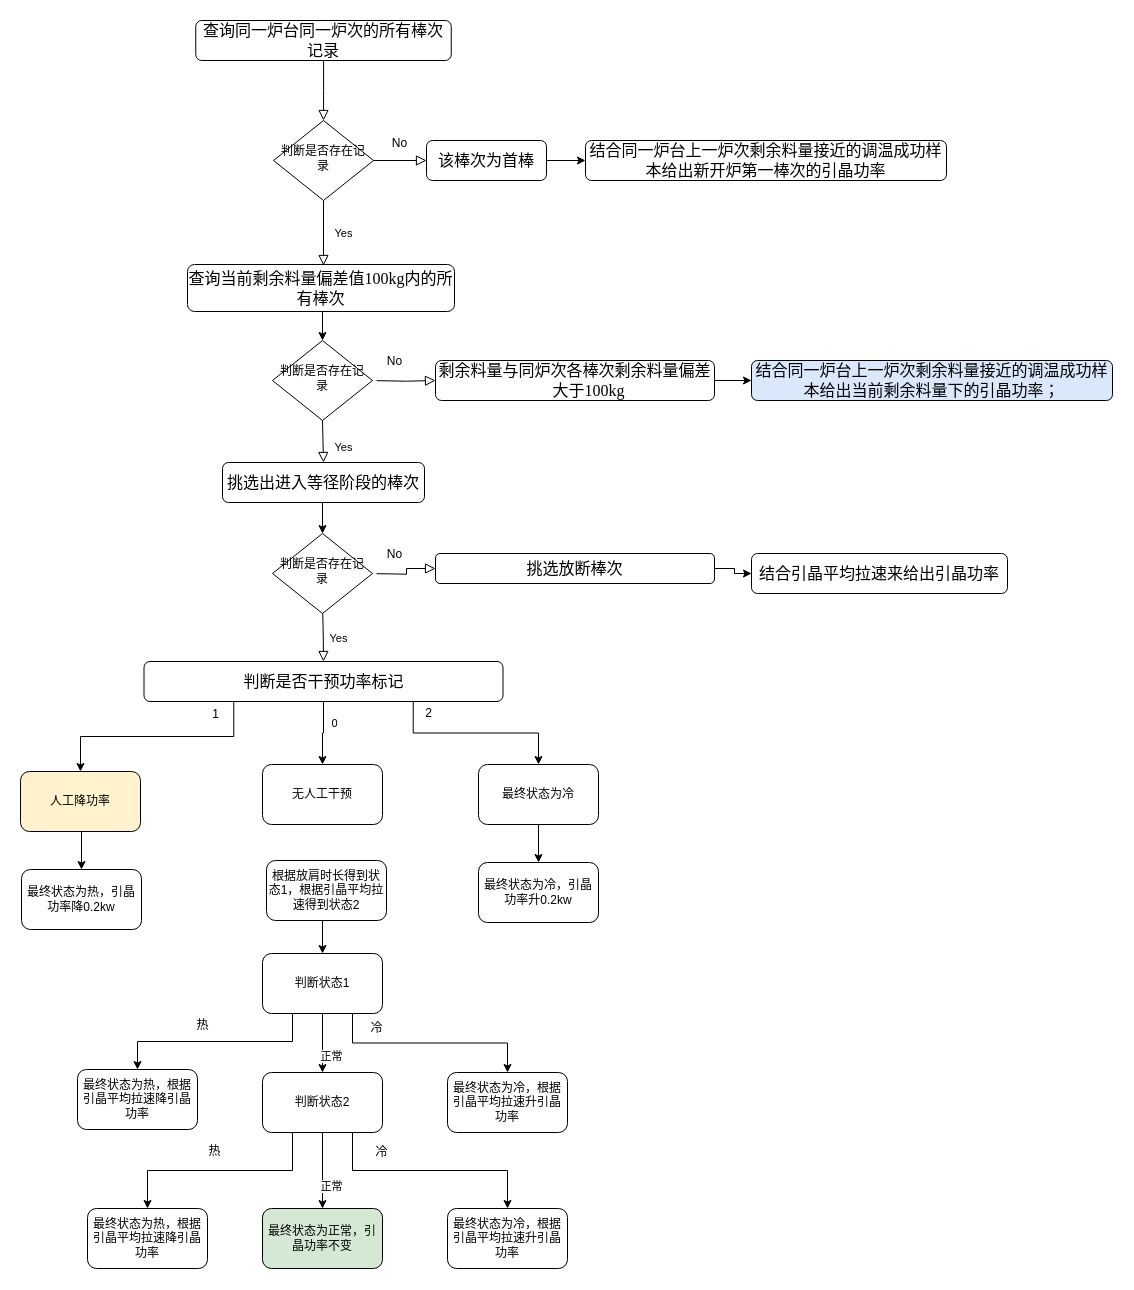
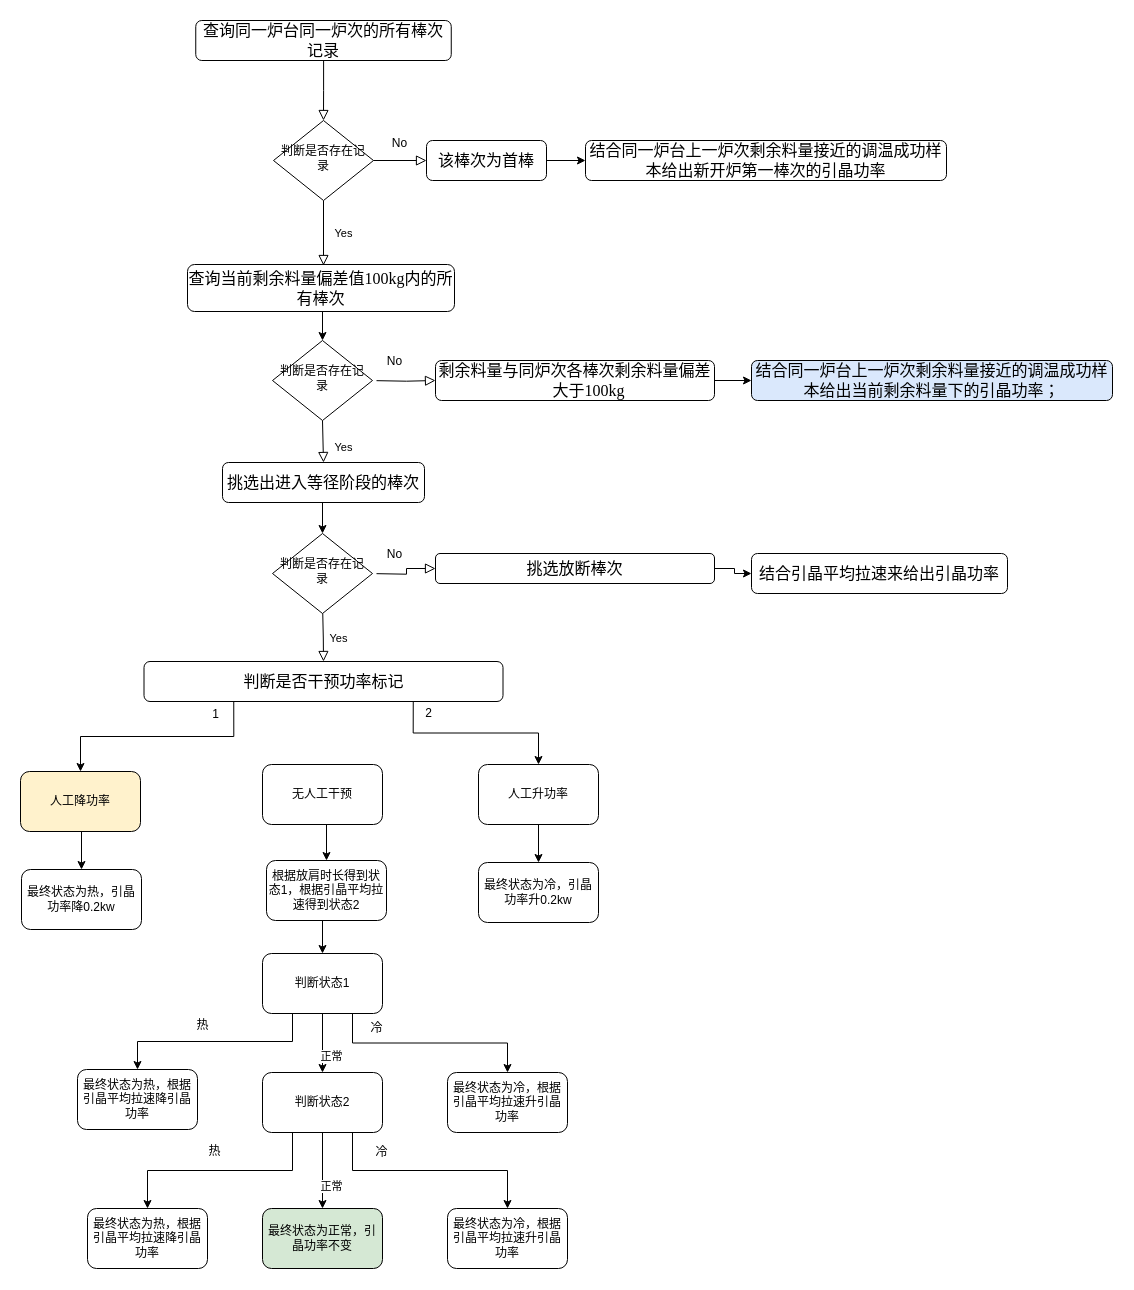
edge "判断是否干预功率标记" -> "无人工干预": removed, label "0"
node "最终状态为冷": label "最终状态为冷" -> "人工升功率"
edge "无人工干预" -> "根据放肩时长得到状态1，根据引晶平均拉速得到状态2": added
